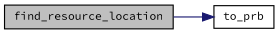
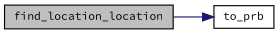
node "find_resource_location": label "find_resource_location" -> "find_location_location"
